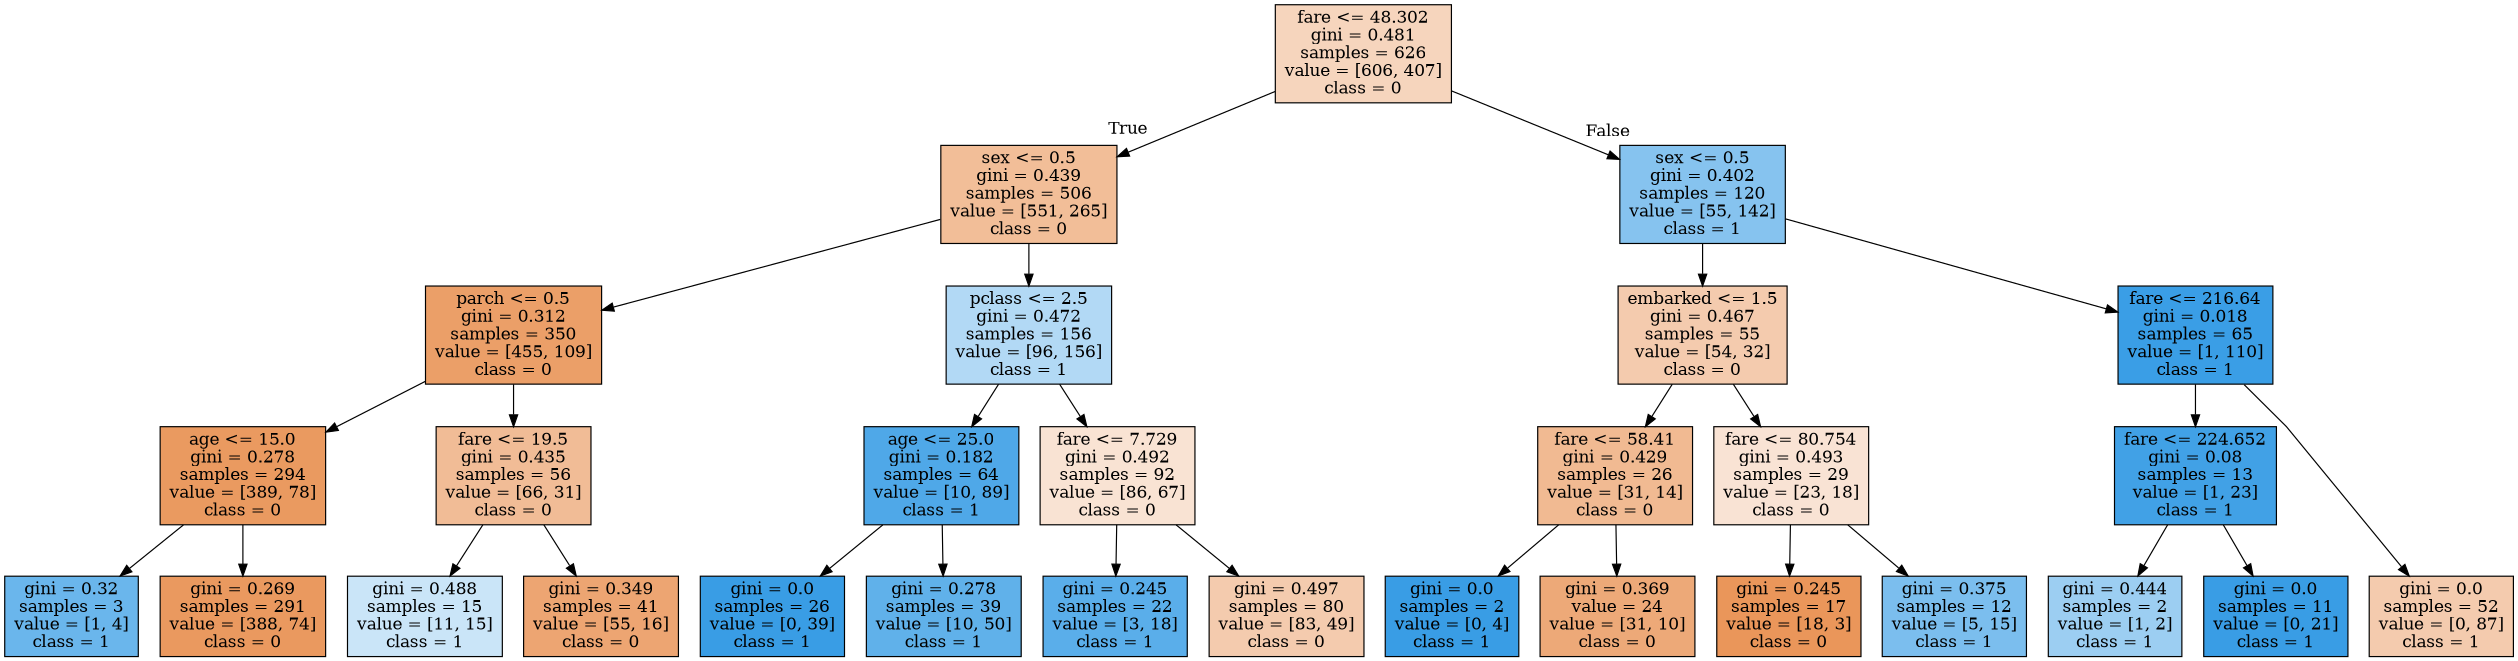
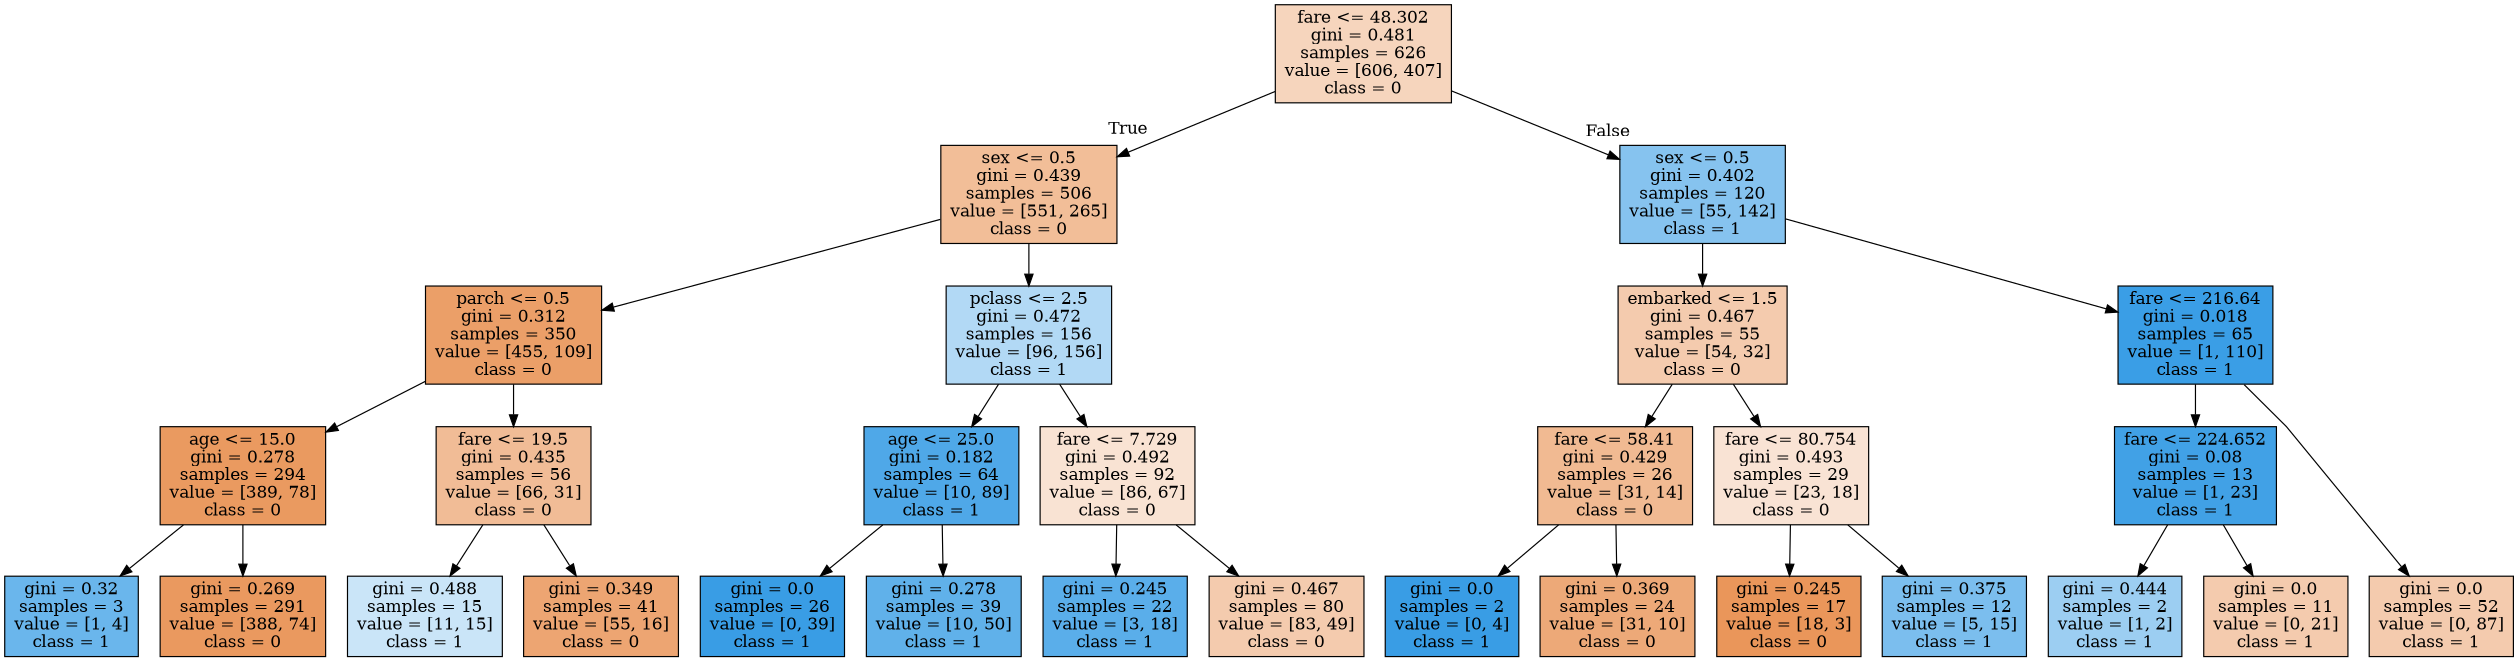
node "gini = 0.497 samples = 80 value = [83, 49] class = 0": label "gini = 0.497 samples = 80 value = [83, 49] class = 0" -> "gini = 0.467 samples = 80 value = [83, 49] class = 0"
node "gini = 0.369 value = 24 value = [31, 10] class = 0": label "gini = 0.369 value = 24 value = [31, 10] class = 0" -> "gini = 0.369 samples = 24 value = [31, 10] class = 0"
node "gini = 0.0 samples = 11 value = [0, 21] class = 1": fillcolor #399de5ff -> #e5813968
